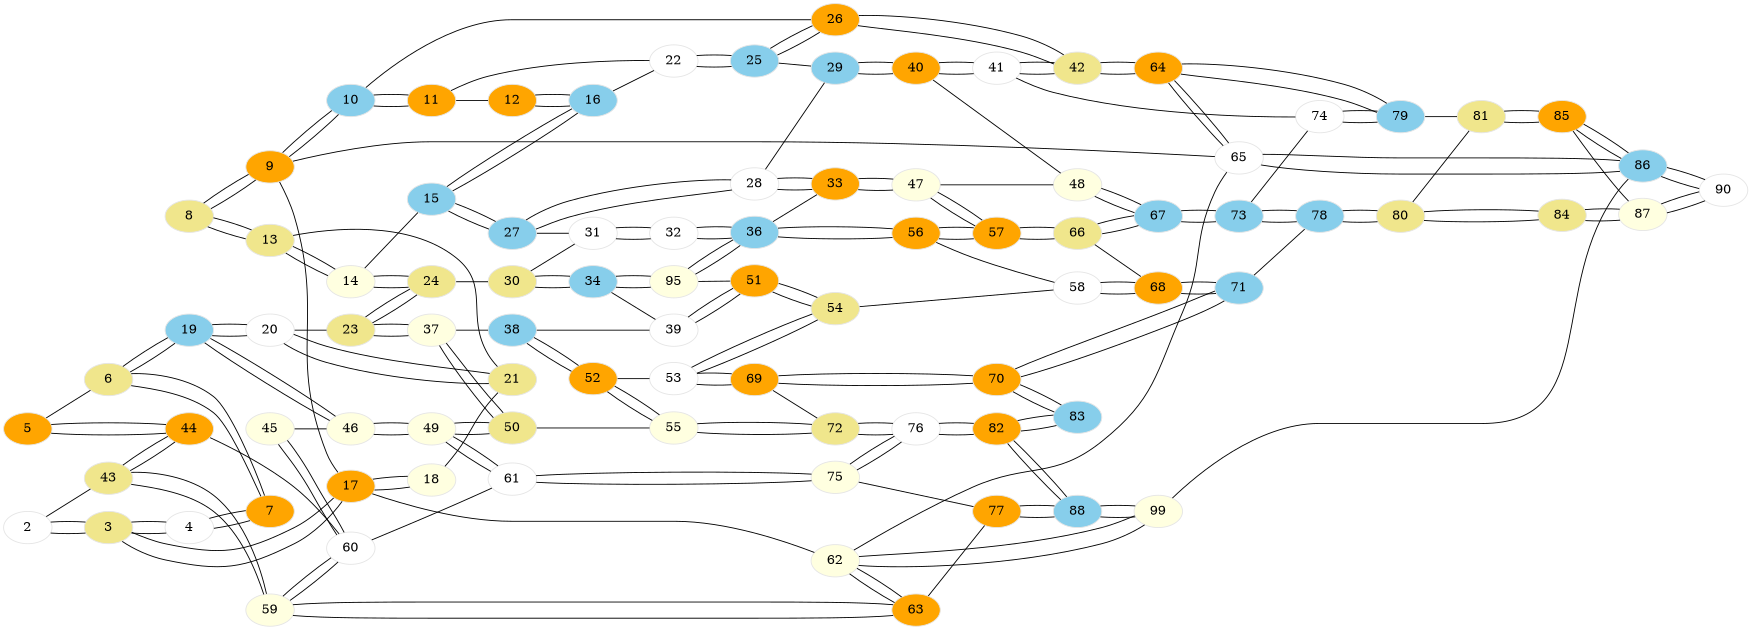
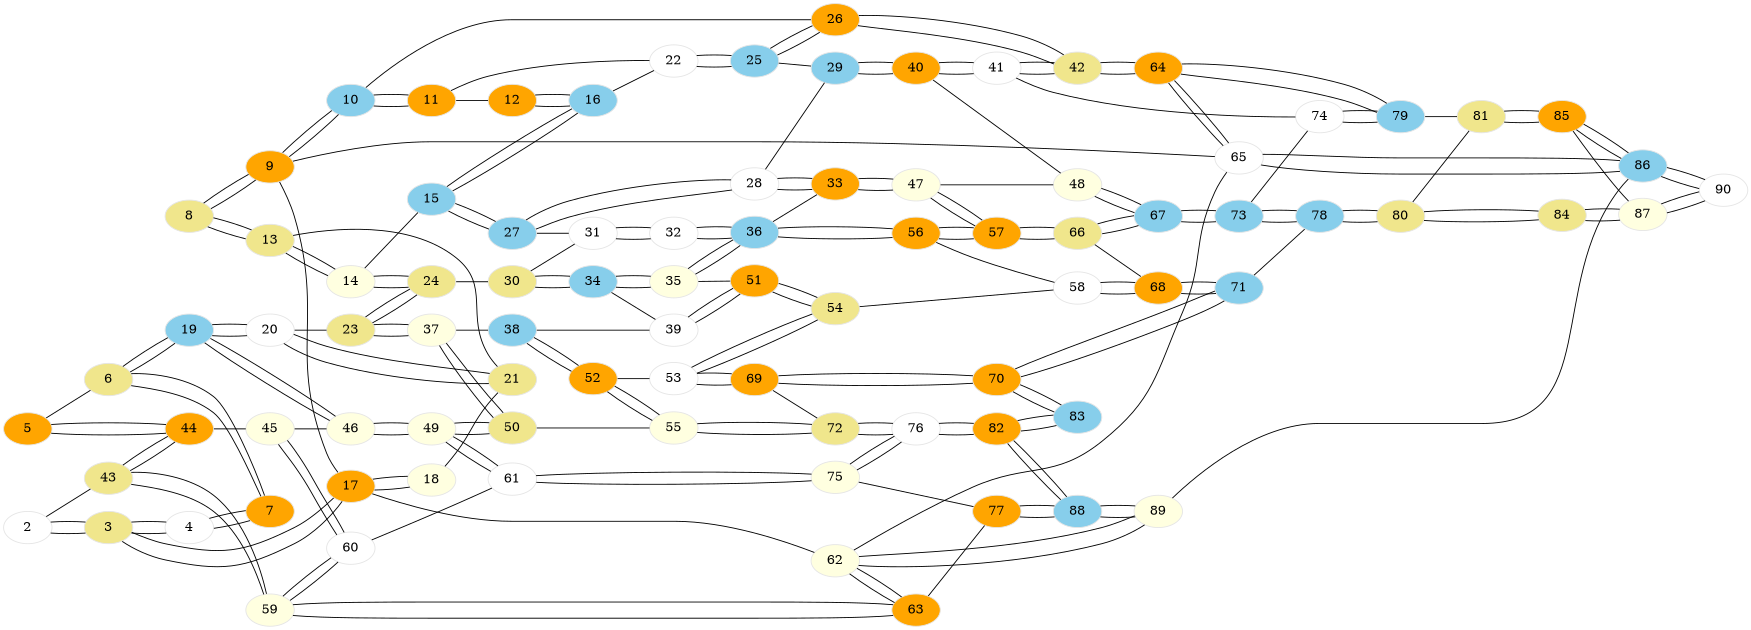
node "95": label "95" -> "35"
edge "44" -- "60": now "44" -- "45"
node "99": label "99" -> "89"
